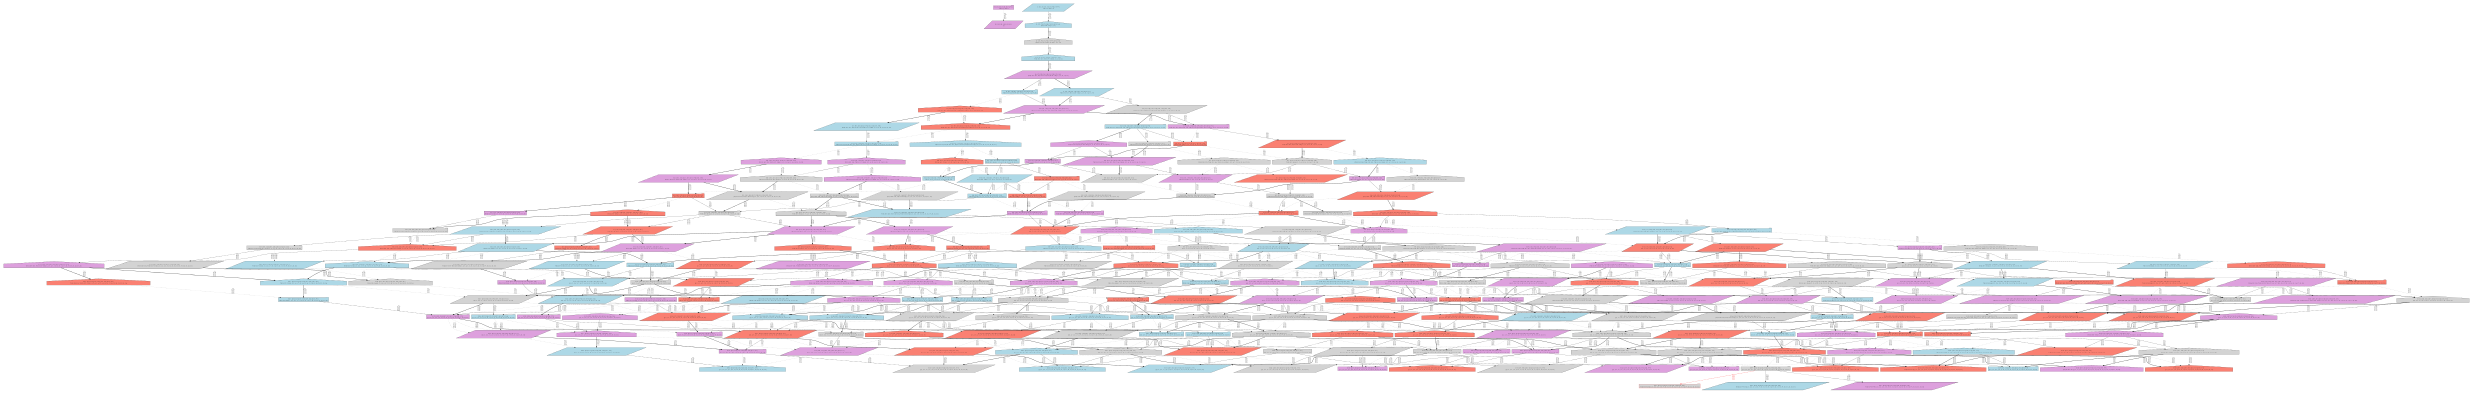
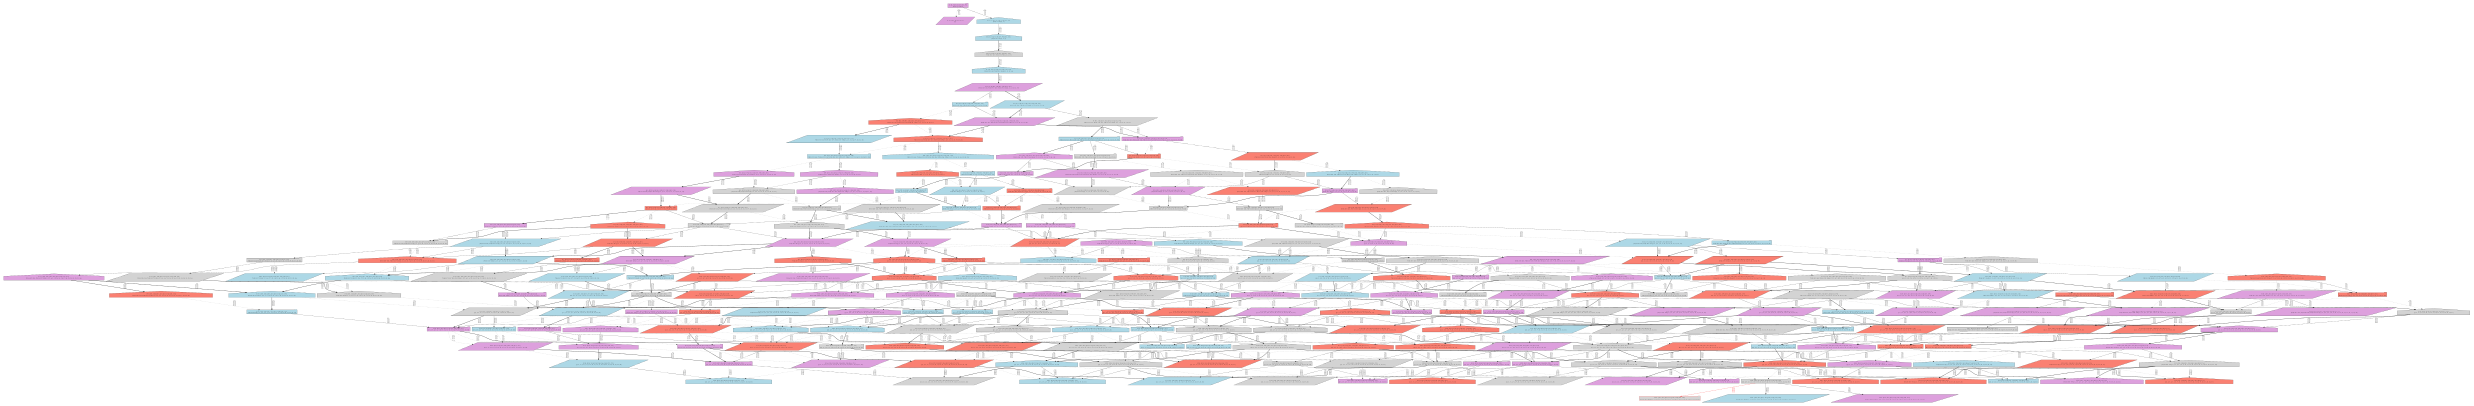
node "S2: [72, 72] [72, 72] [72, 90] [79, 99] {T0J1:79-99}{1, 2}": shape parallelogram -> house
edge "S1: [0, 0] [0, 0] [0, 0] [72, 90] {T0J0:72-90}{1}" -> "S2: [72, 72] [72, 72] [72, 90] [79, 99] {T0J1:79-99}{1, 2}": added, label "T0 J1 DL=400 ES=72 LS=90 EF=79 LF=99"
